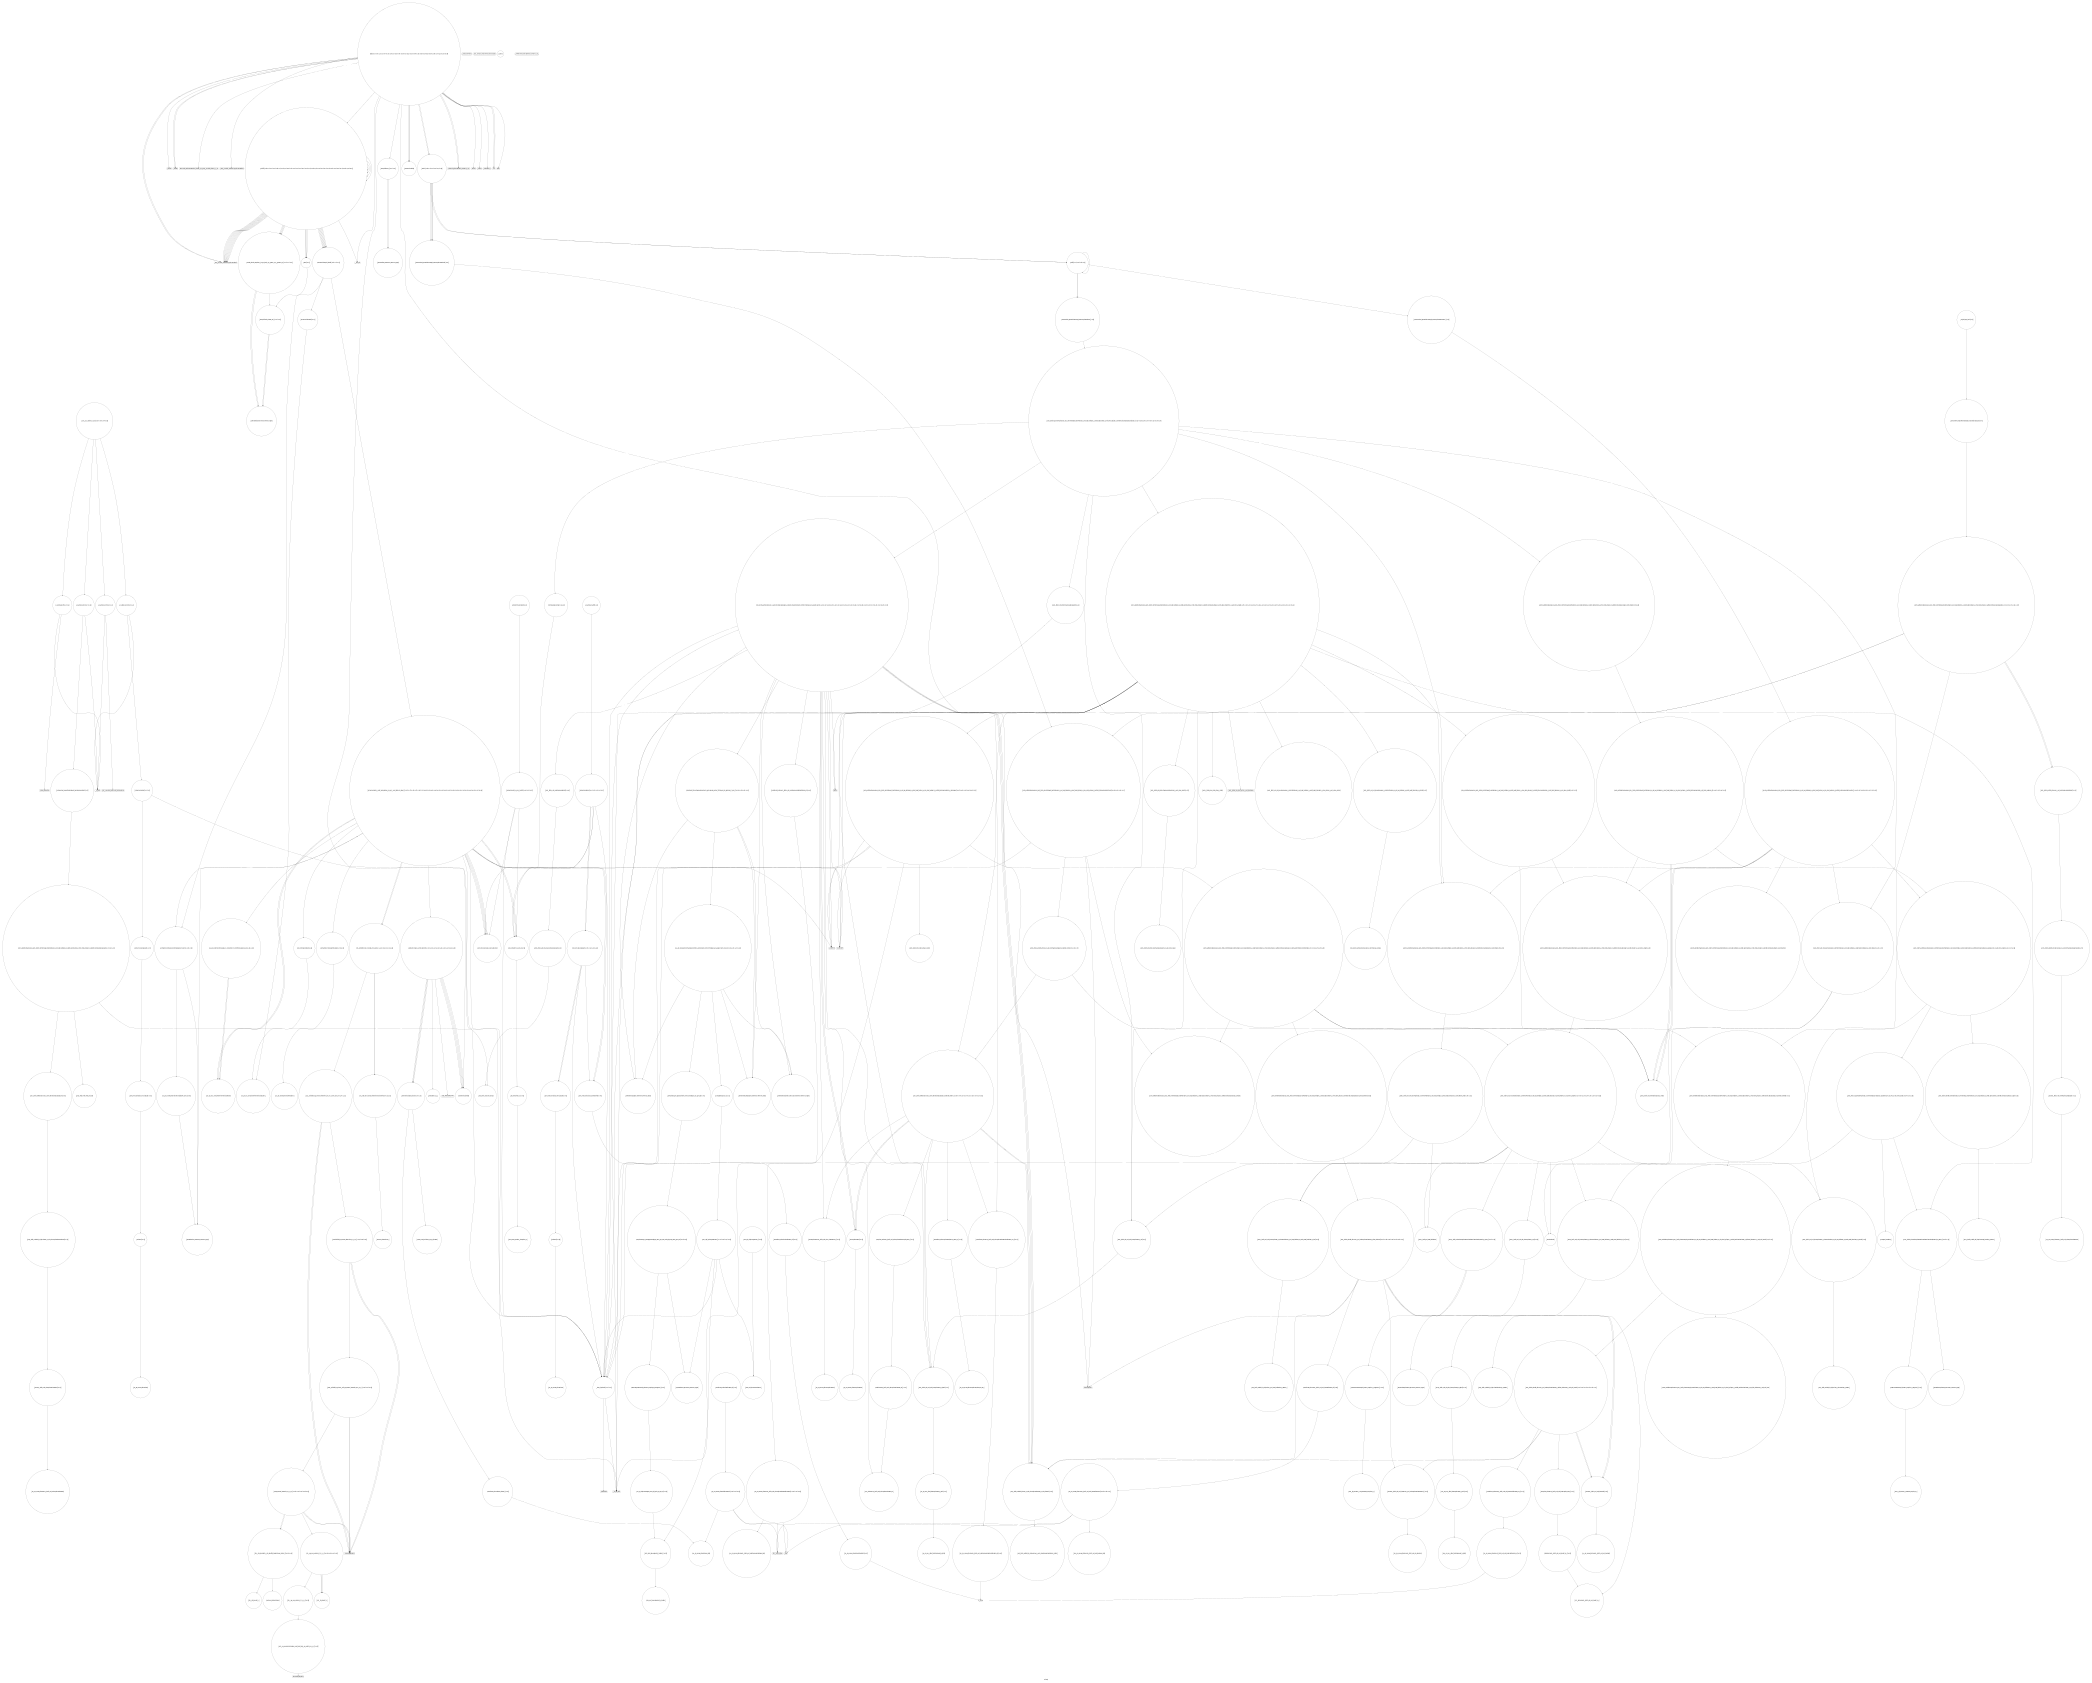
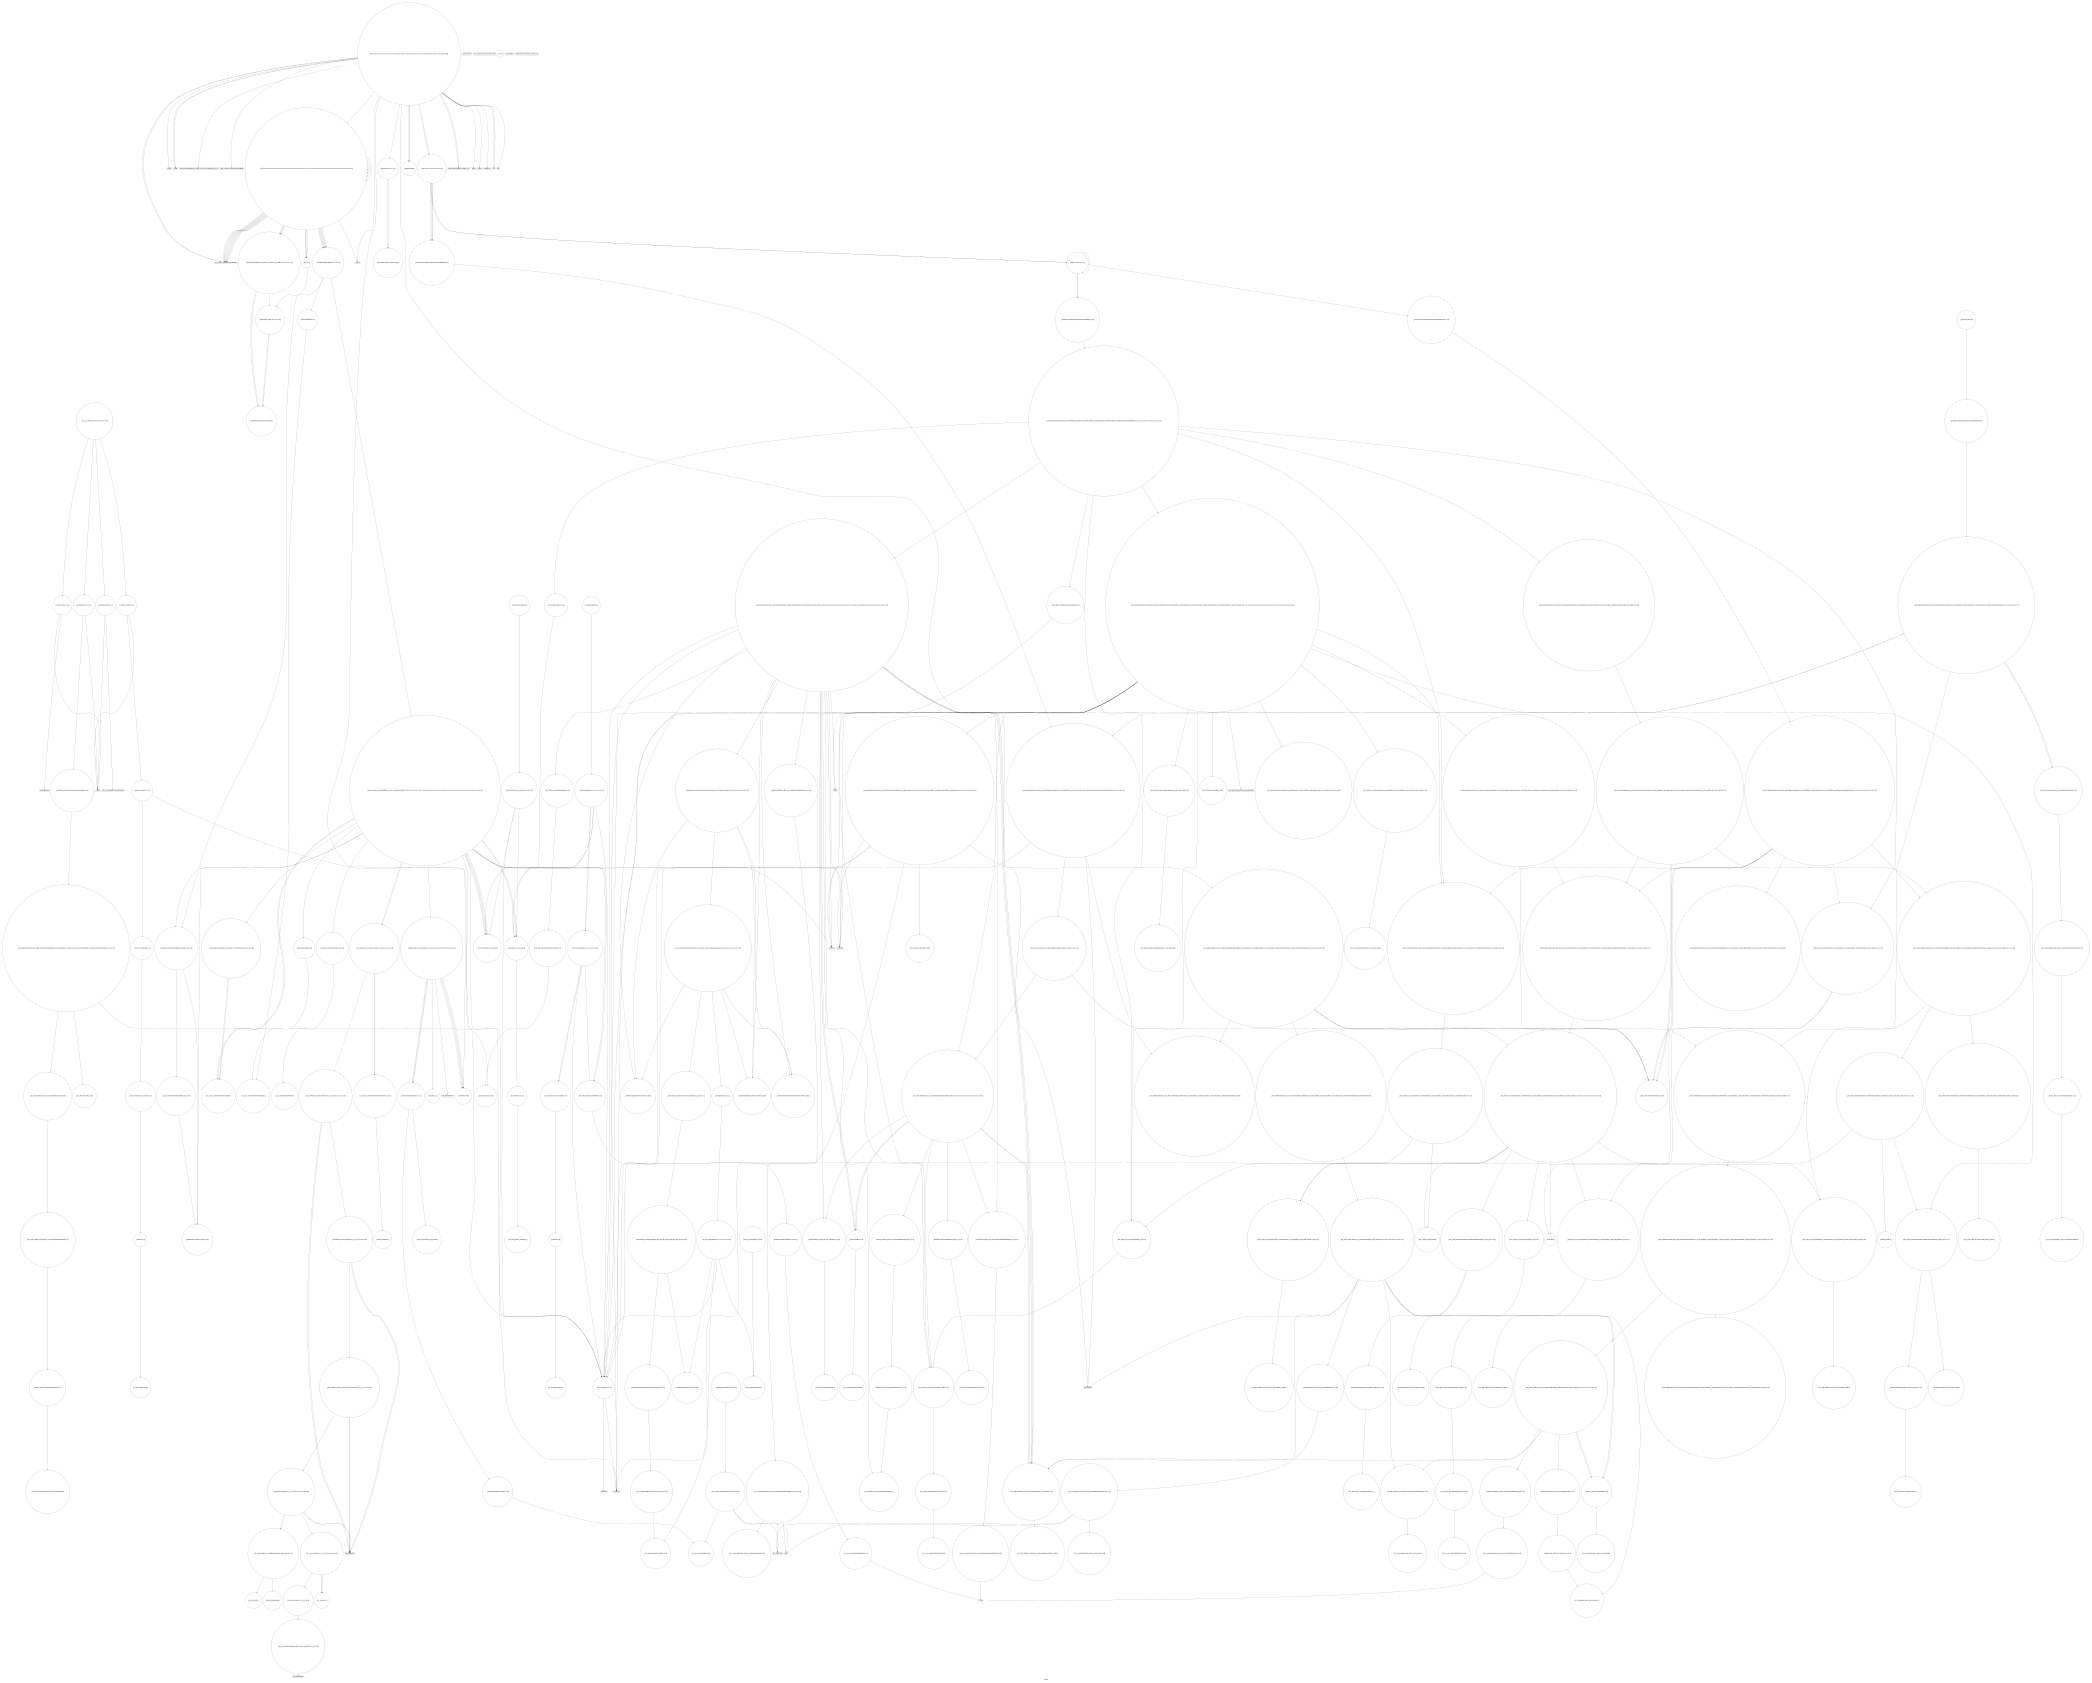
node "__gxx_personality_v0": added
node "{_ZNSt10_Head_baseILm0ERKxLb0EE7_M_headERS2_}": removed
